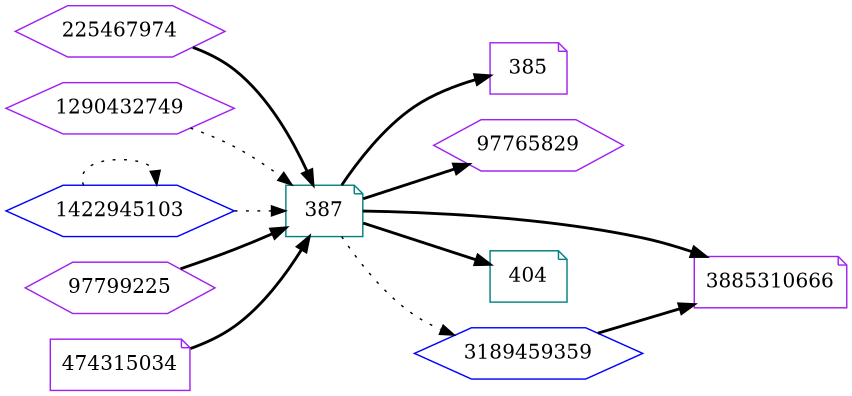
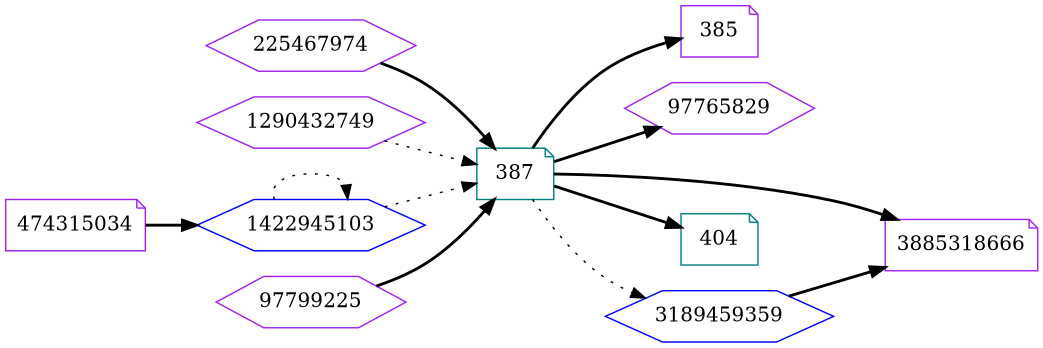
node "3885310666": label "3885310666" -> "3885318666"
edge "474315034" -> "387": now "474315034" -> "1422945103"
